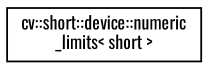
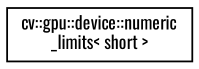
node "cv::short::device::numeric _limits< short >": label "cv::short::device::numeric _limits< short >" -> "cv::gpu::device::numeric _limits< short >"
